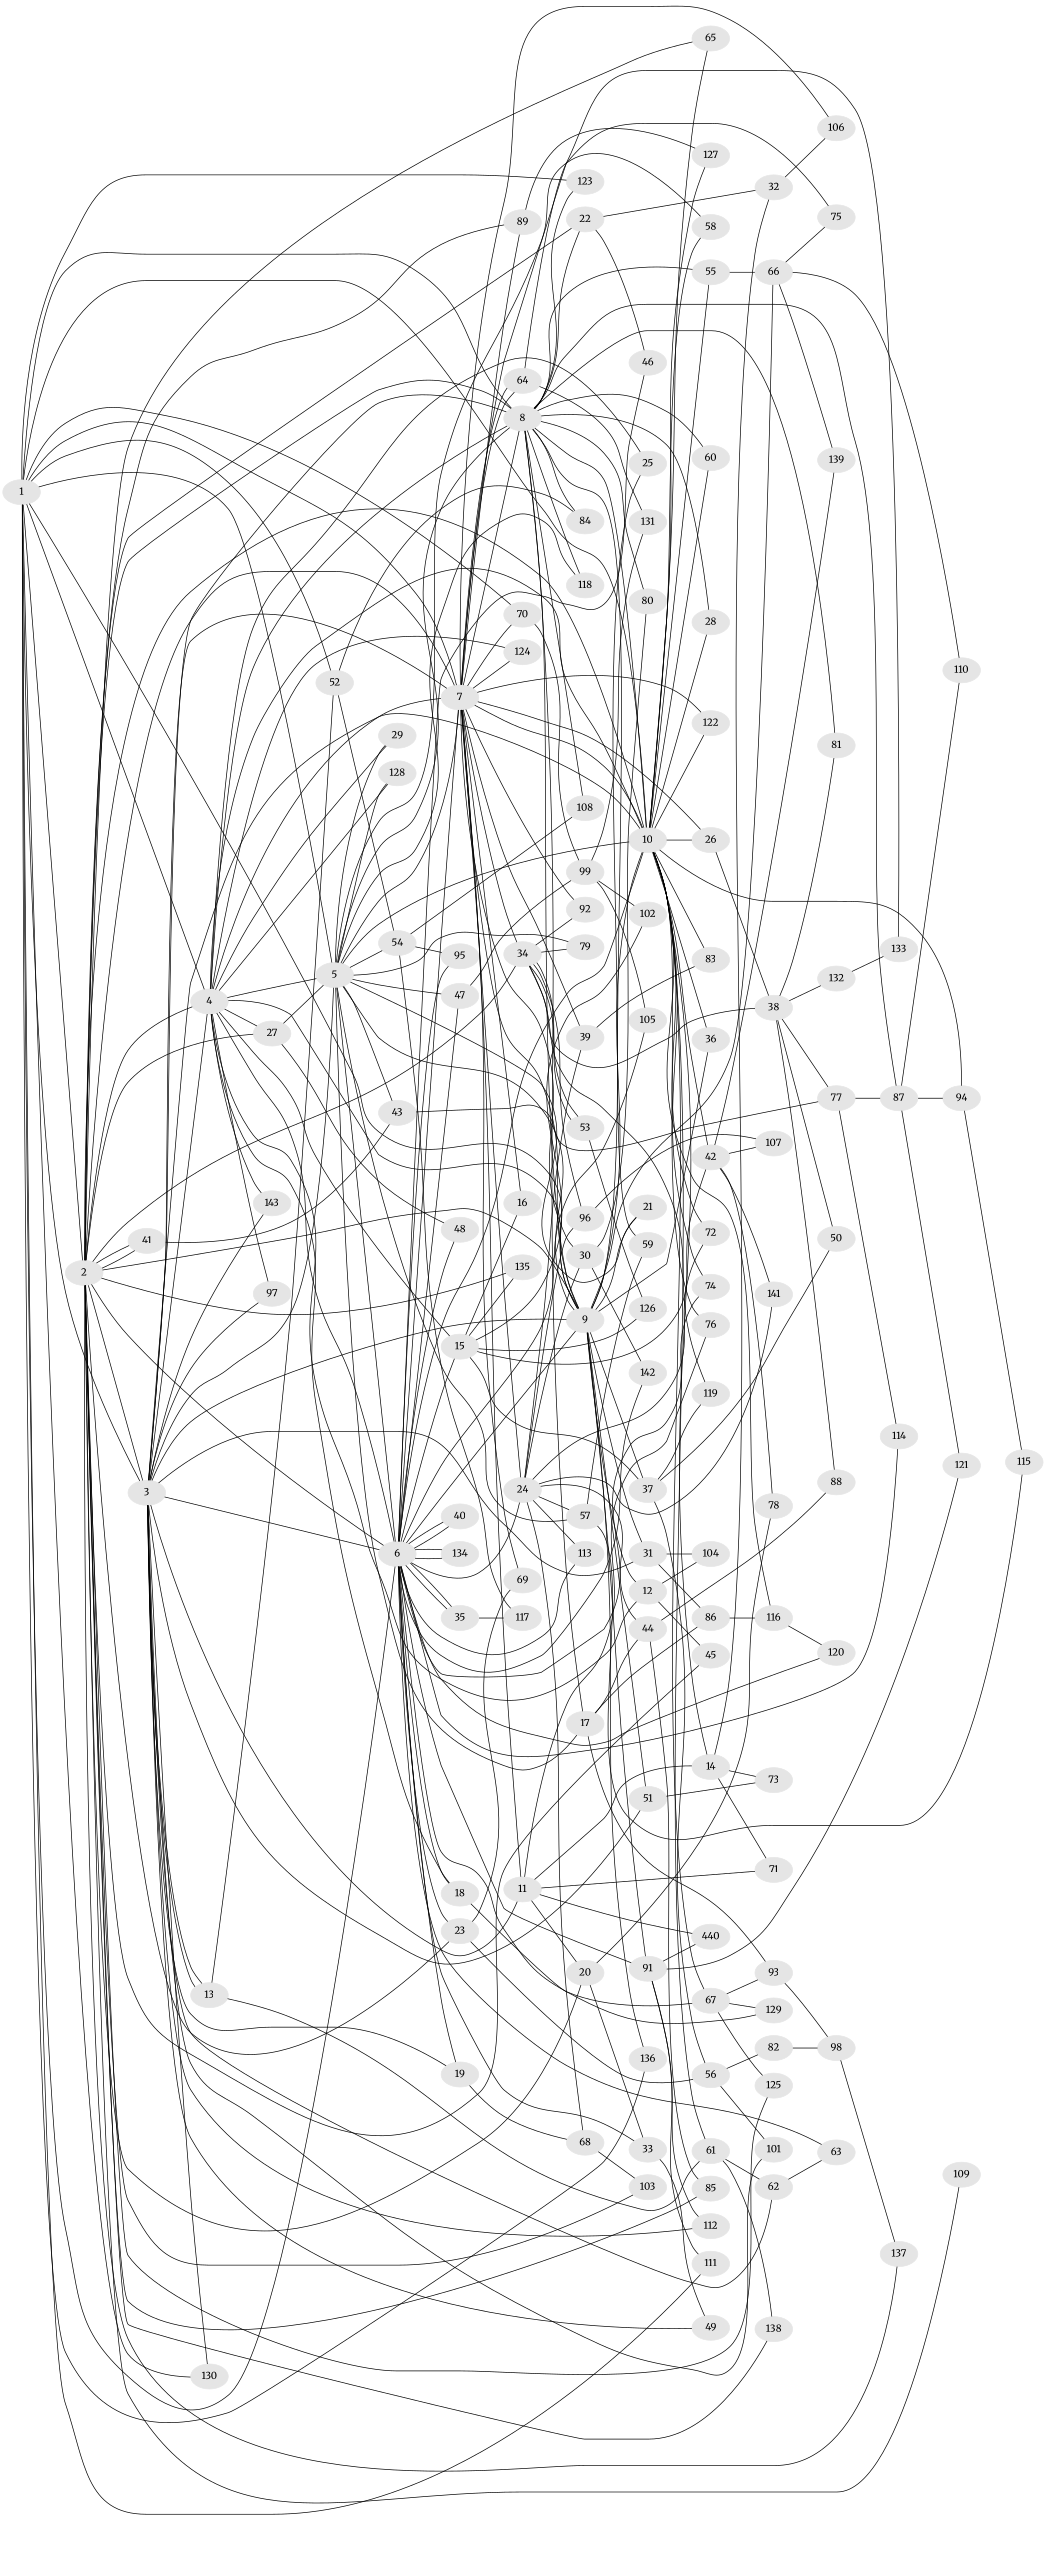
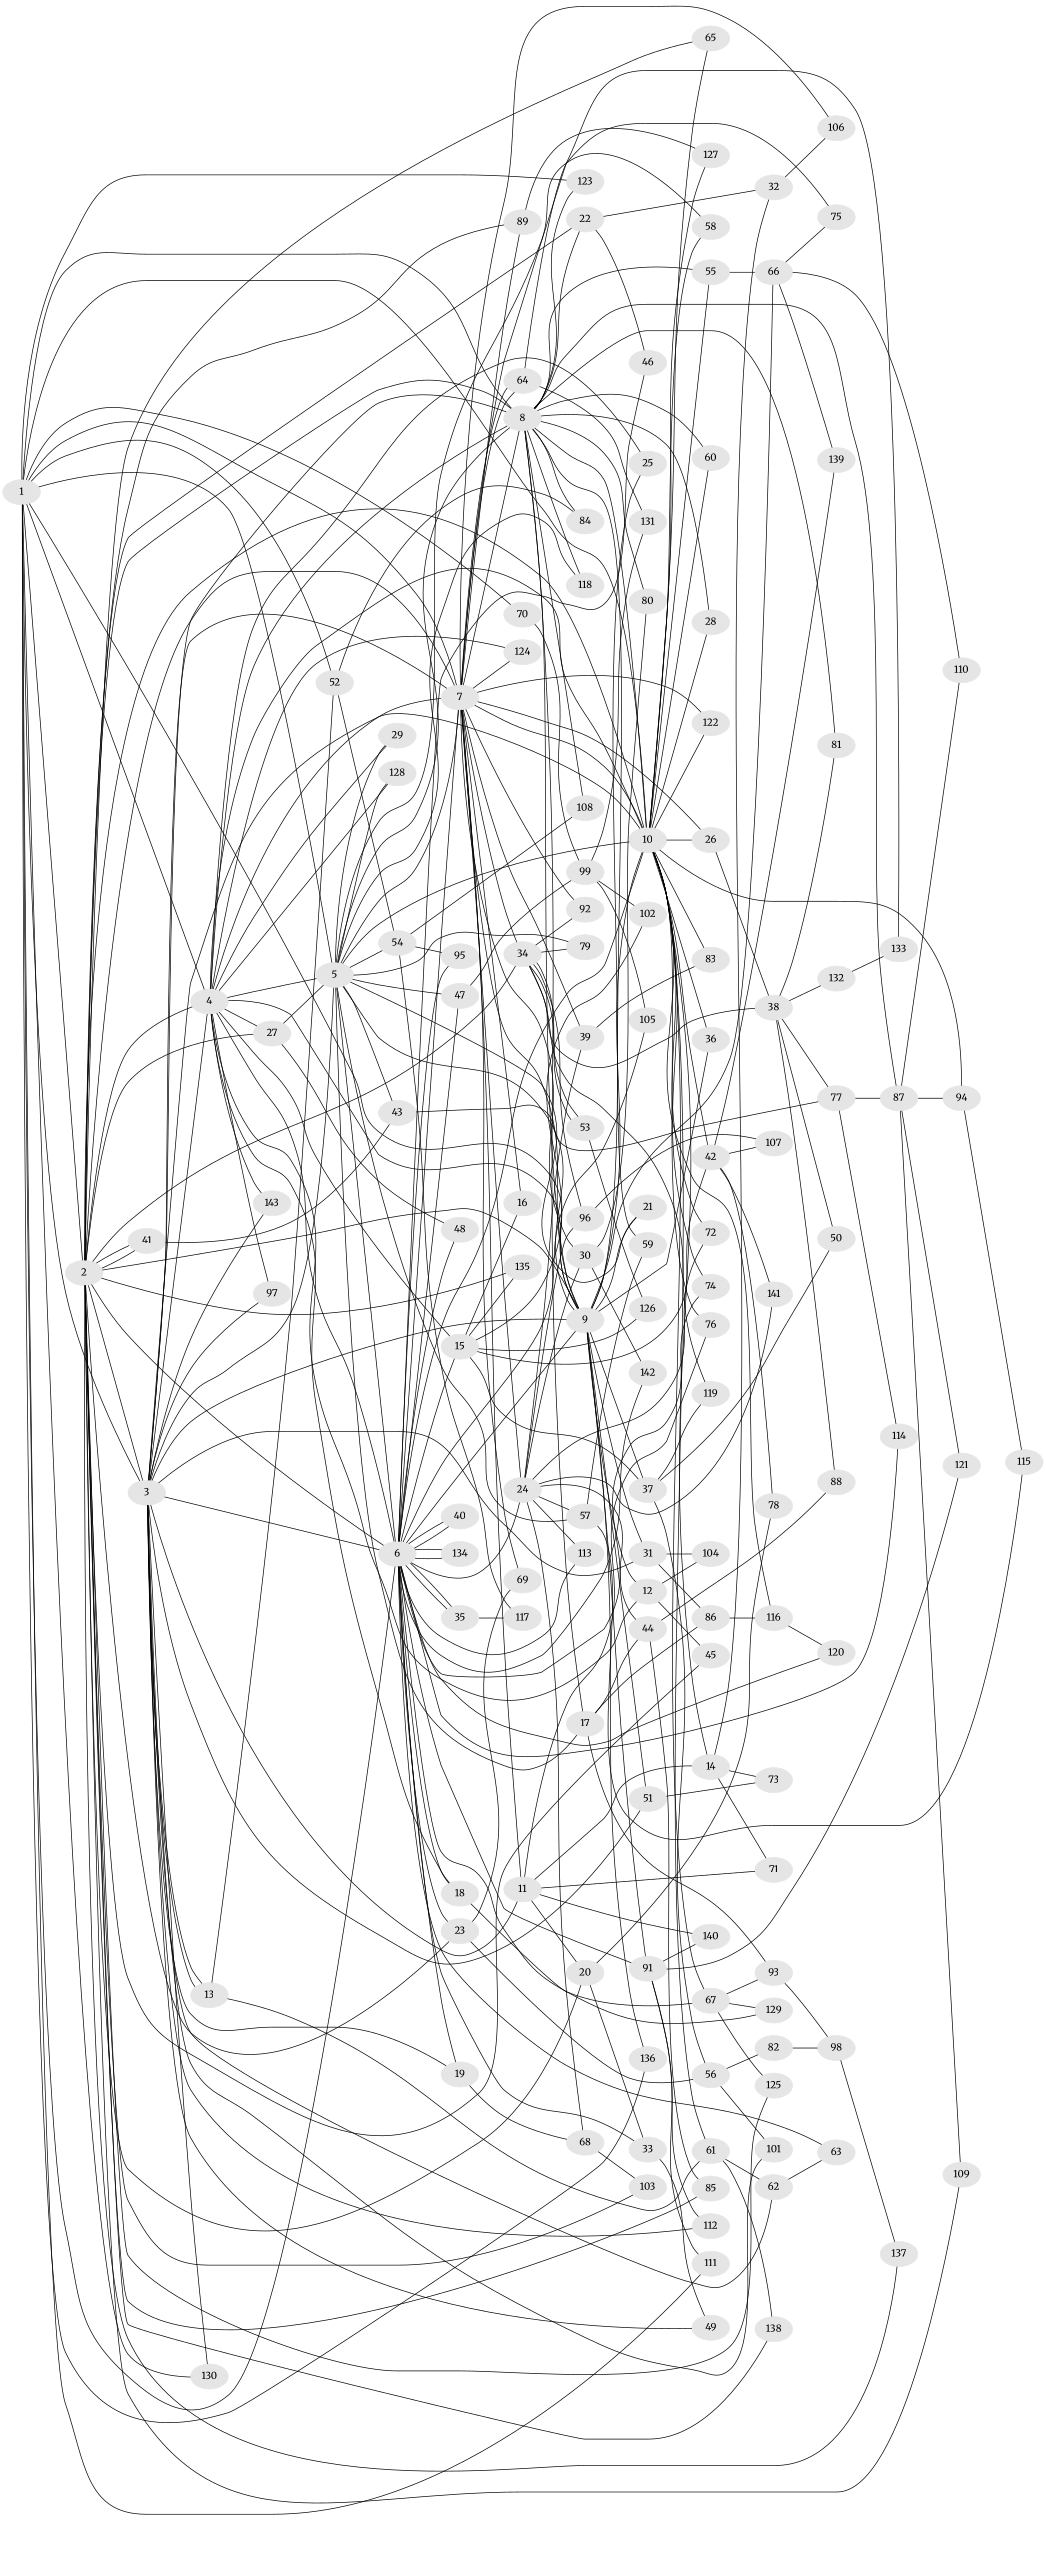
edge "70" -- "7": removed
edge "87" -- "109": added
node "440": label "440" -> "140"
